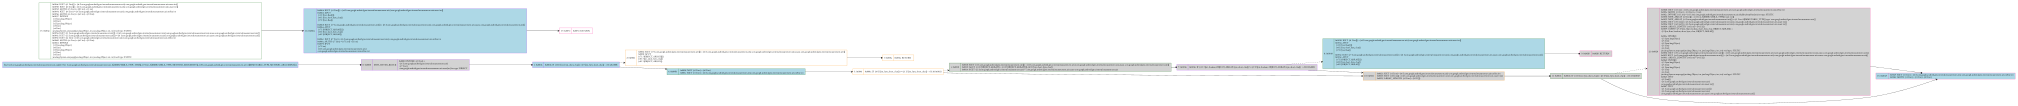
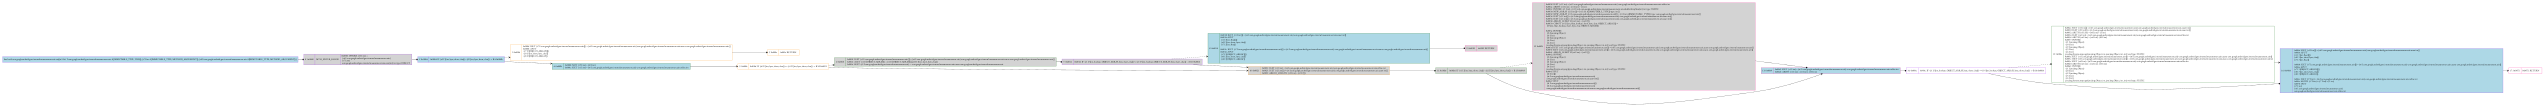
node "14: 0x004c": added
